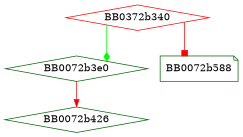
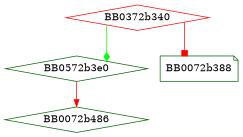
node "BB0072b3e0": label "BB0072b3e0" -> "BB0572b3e0"
node "BB0072b588": label "BB0072b588" -> "BB0072b388"
node "BB0072b426": label "BB0072b426" -> "BB0072b486"
